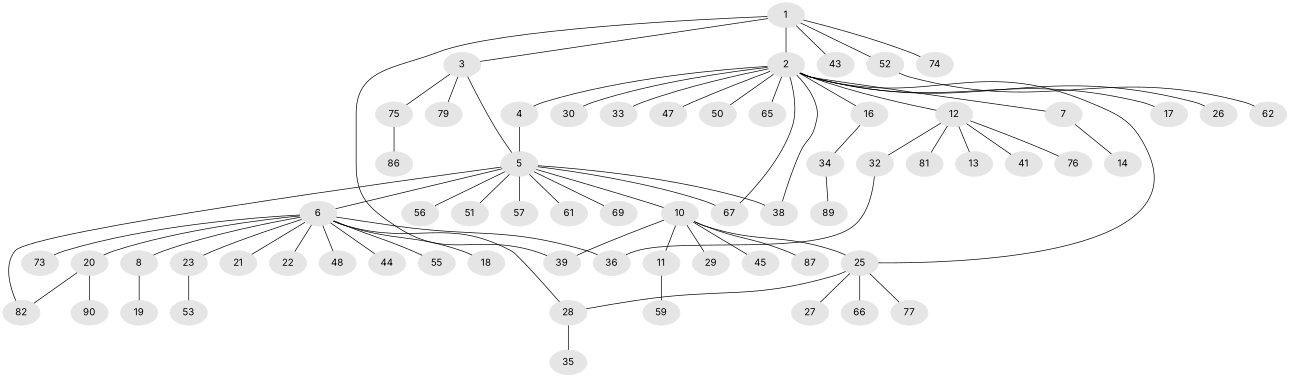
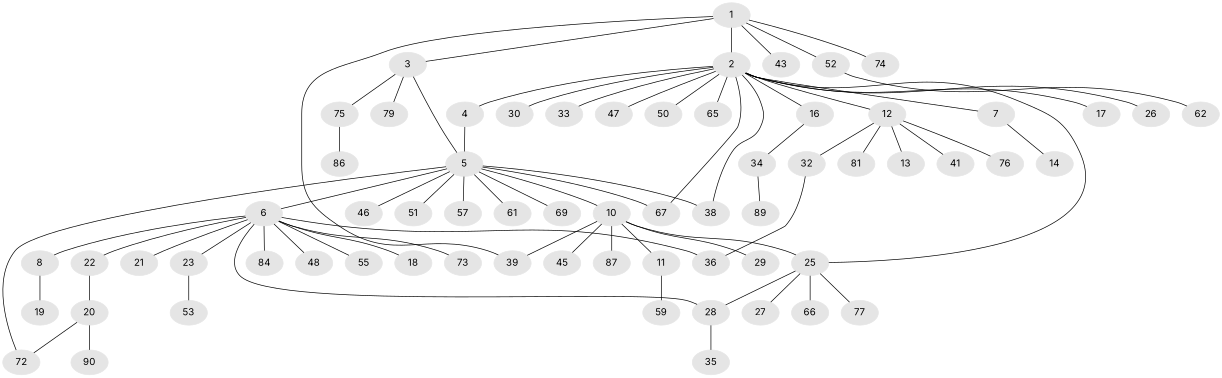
node "56": label "56" -> "46"
edge "6" -- "20": now "22" -- "20"
node "44": label "44" -> "84"
node "82": label "82" -> "72"
